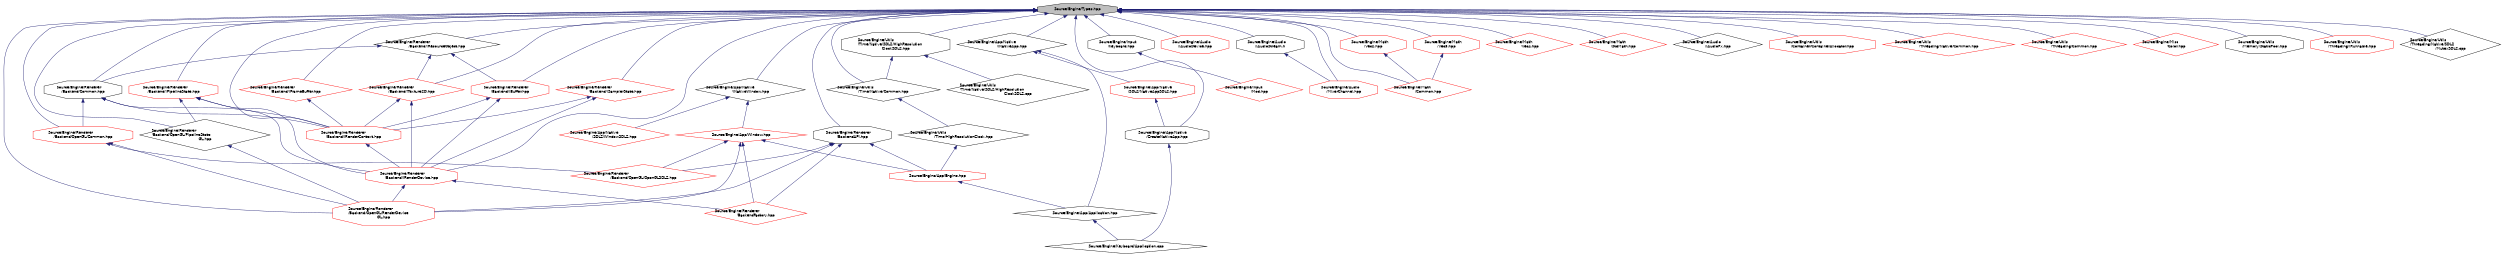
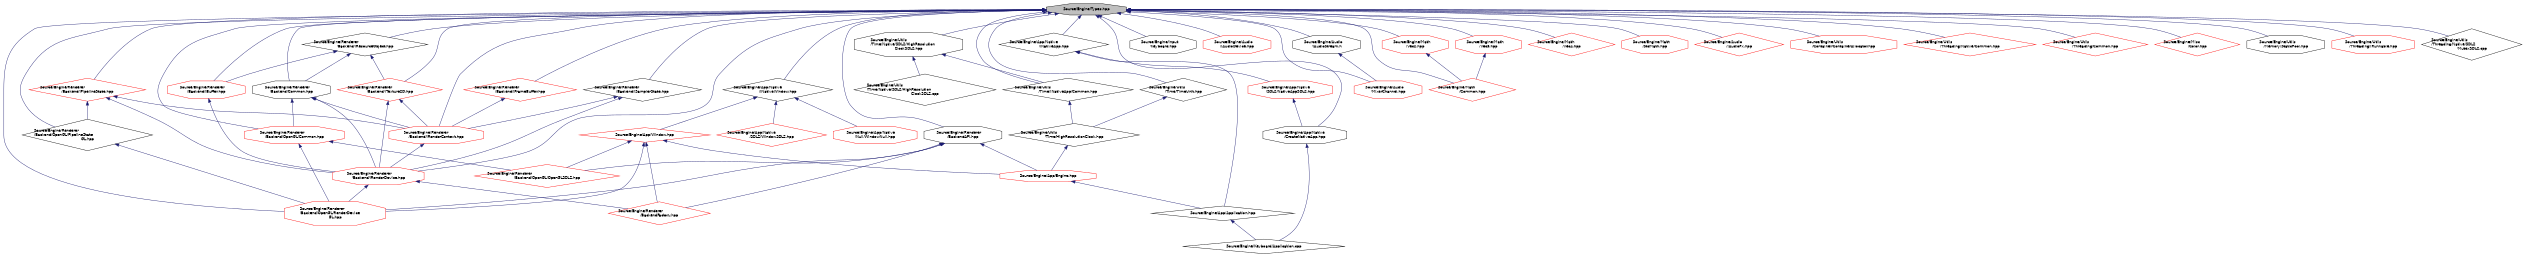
node "Source/Engine/Math /StdMath.hpp": shape diamond -> octagon
node "Source/Engine/Audio /IAudioFx.hpp": color black -> red
node "Source/Engine/Renderer /Backend/IPipelineState.hpp": shape octagon -> diamond
node "Source/Engine/Renderer /Backend/ISamplerState.hpp": color red -> black
node "Source/Engine/Utils /Time/Native/Common.hpp": label "Source/Engine/Utils /Time/Native/Common.hpp" -> "Source/Engine/Utils /Time/INativeApp/Common.hpp"
node "Source/Engine/Utils /Time/TimeUnit.hpp": added
node "Source/Engine/Input /Mod.hpp": removed
edge "Source/Engine/Renderer /Backend/IRenderContext.hpp" -> "Source/Engine/Renderer /Backend/IBuffer.hpp": removed
node "Source/Engine/App/Native /Null/WindowNull.hpp": added
